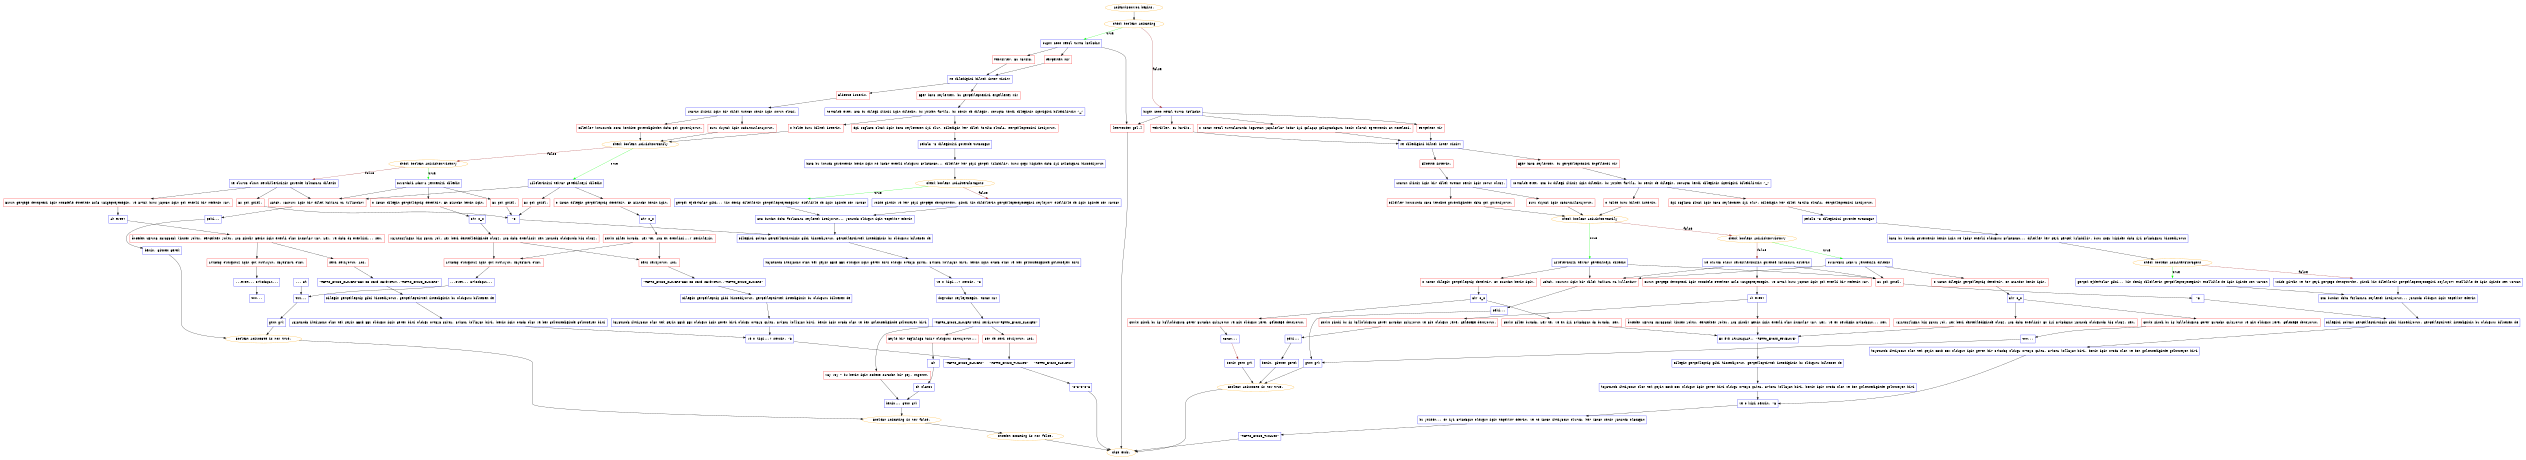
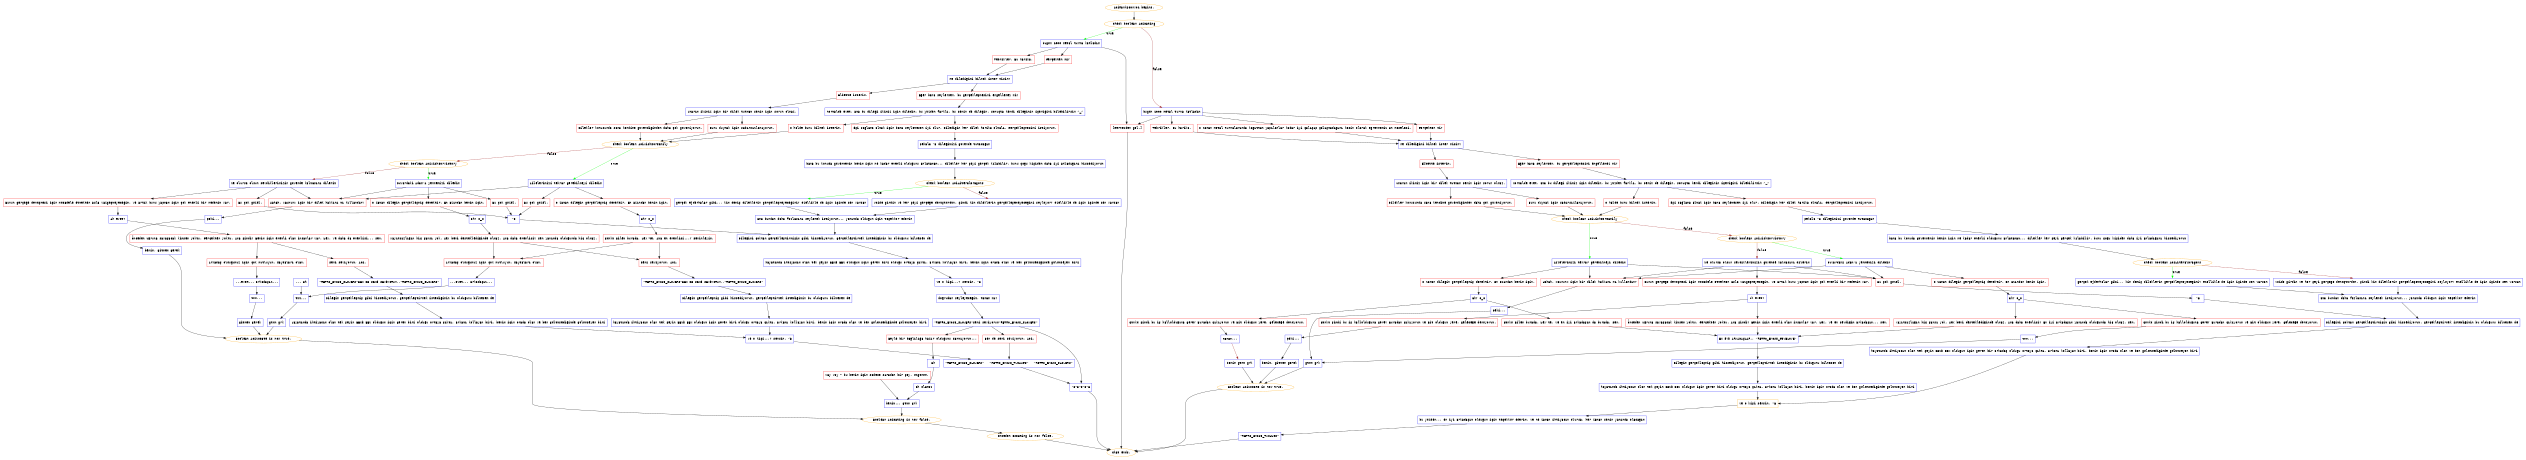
node "gitmem gerek": added
edge "<RETRO_EMOJI_FLOWERS>Seni seviyorum<RETRO_EMOJI_FLOWERS>" -> "Vay vay - bu benim için sadece sıradan bir şey, üzgünüm.": now "<RETRO_EMOJI_FLOWERS>Seni seviyorum<RETRO_EMOJI_FLOWERS>" -> "<3<3<3<3<3"
node "ve o kişi sensin! <3": color blue -> orange
